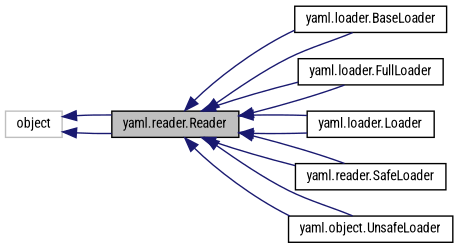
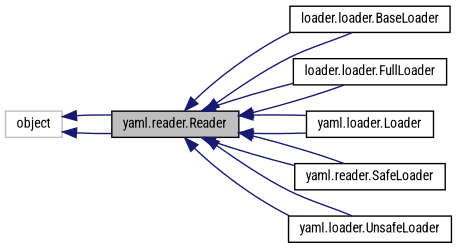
node "yaml.loader.BaseLoader": label "yaml.loader.BaseLoader" -> "loader.loader.BaseLoader"
node "yaml.loader.FullLoader": label "yaml.loader.FullLoader" -> "loader.loader.FullLoader"
node "yaml.object.UnsafeLoader": label "yaml.object.UnsafeLoader" -> "yaml.loader.UnsafeLoader"
